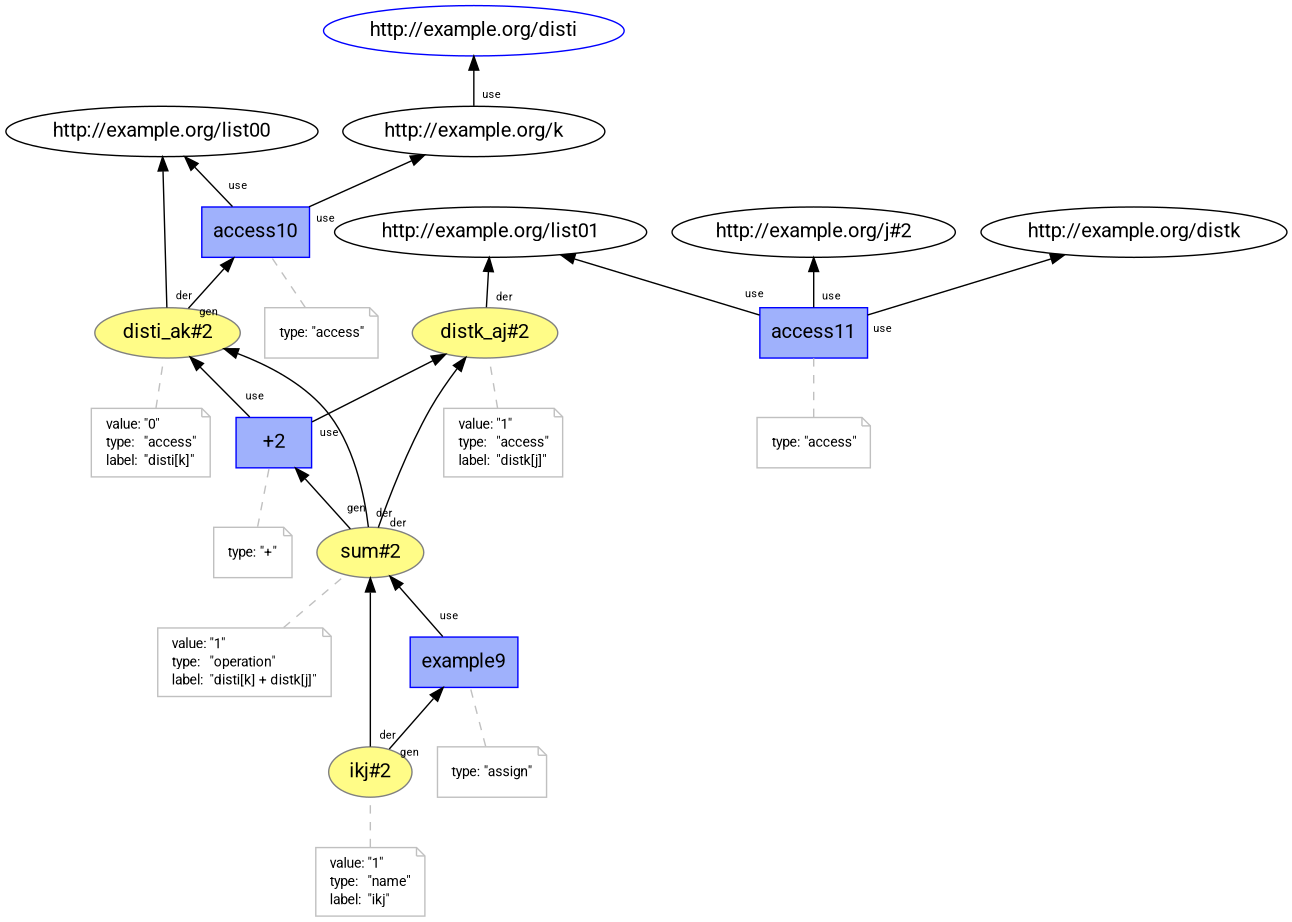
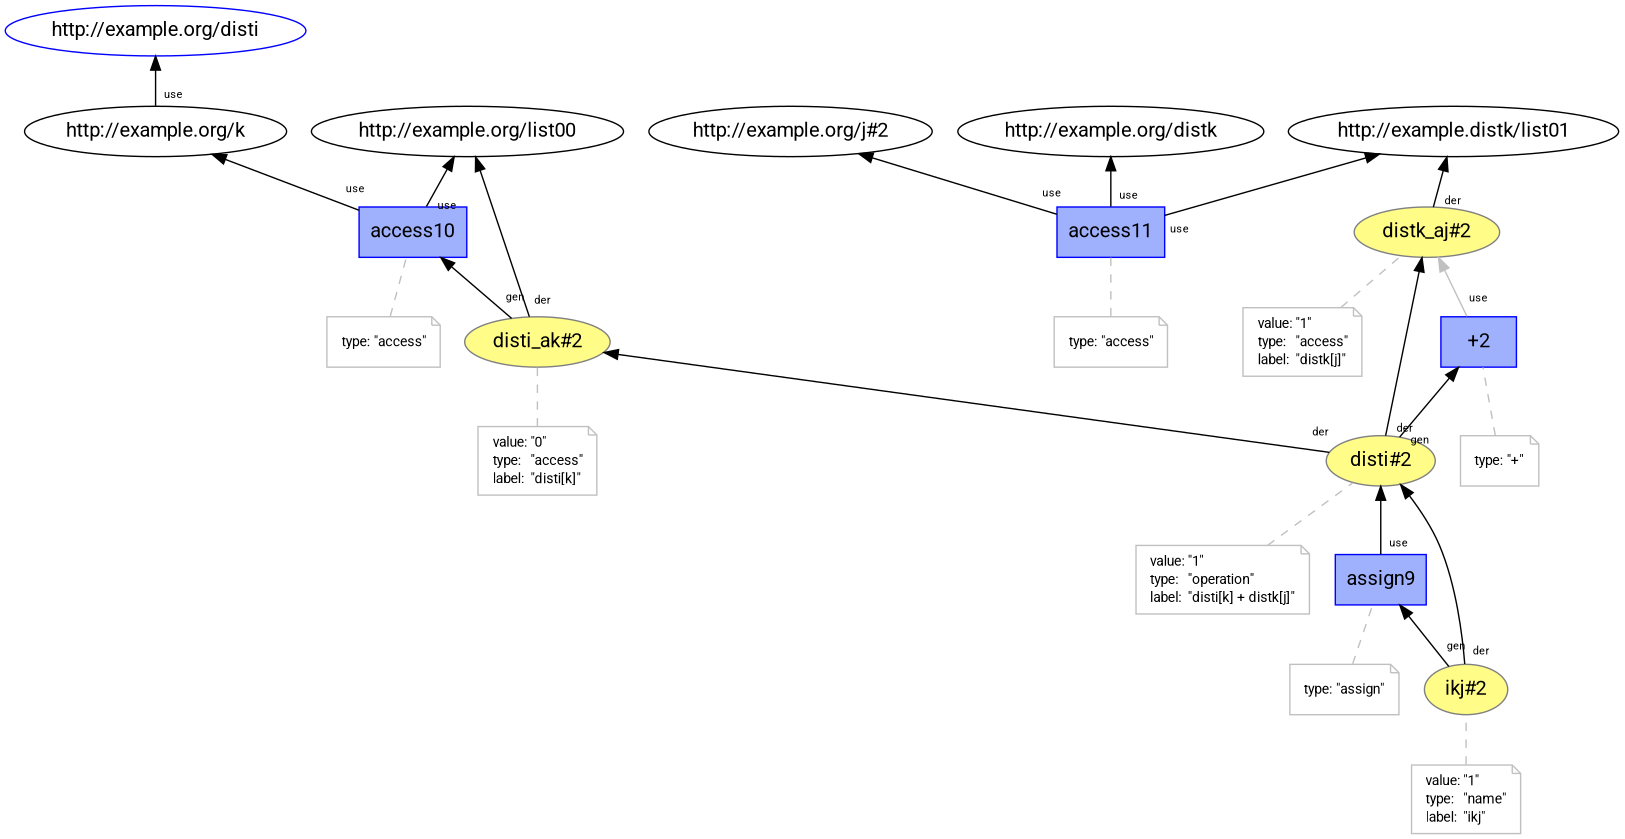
node "http://example.org/list01": label "http://example.org/list01" -> "http://example.distk/list01"
edge "+2" -> "distk_aj#2": color black -> gray
edge "+2" -> "disti_ak#2": removed
node "sum#2": label "sum#2" -> "disti#2"
node "example9": label "example9" -> "assign9"
